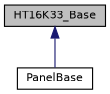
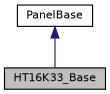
edge "PanelBase" -> "HT16K33_Base": reversed
